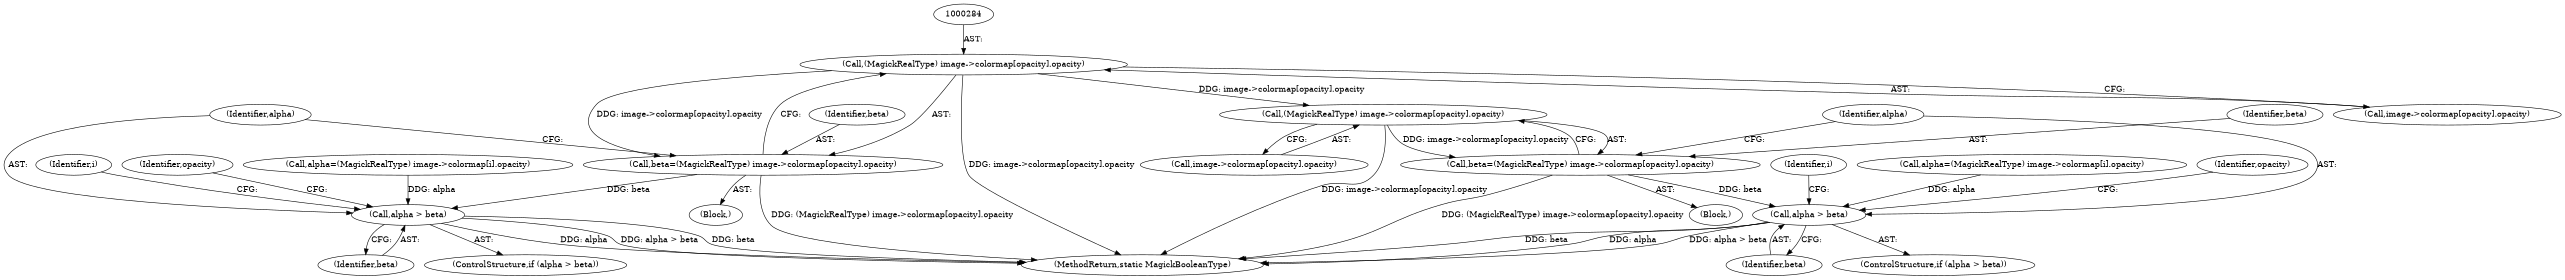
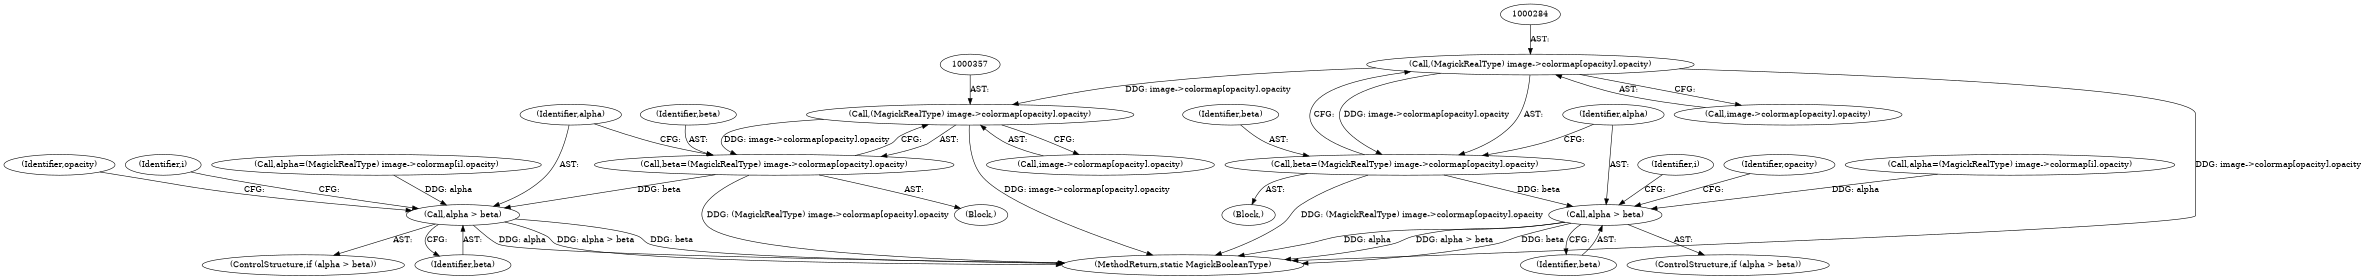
node "1000357": added
